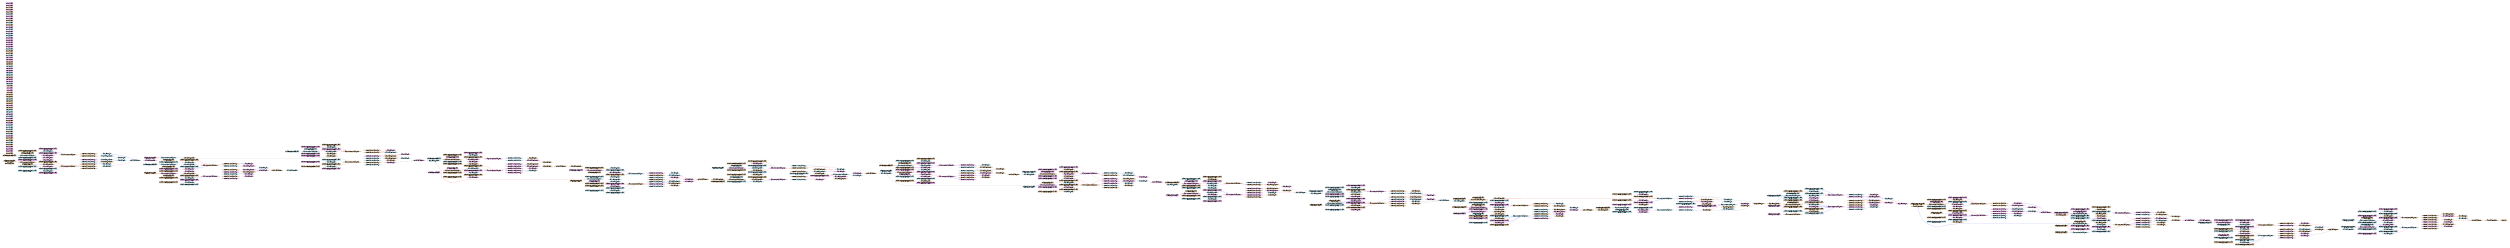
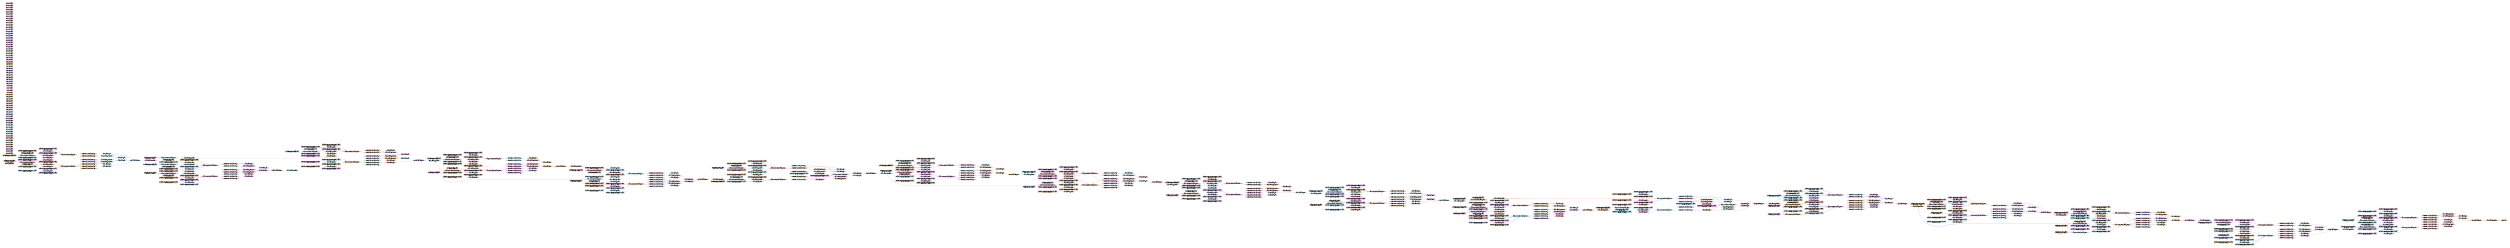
node "TupleGetItem [670, 10000115-autotvm](idx=0)": removed
